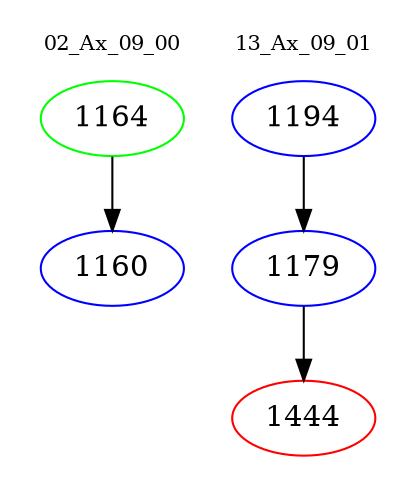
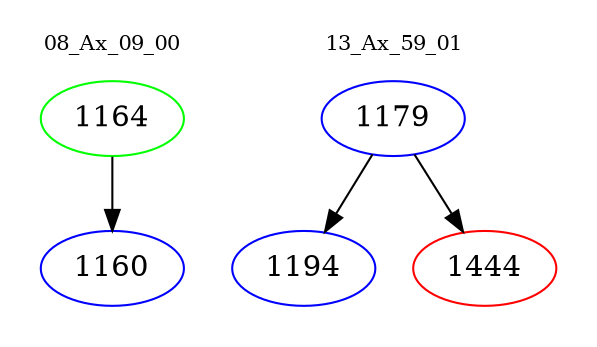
cluster "02_Ax_09_00": label "02_Ax_09_00" -> "08_Ax_09_00"
cluster "13_Ax_09_01": label "13_Ax_09_01" -> "13_Ax_59_01"
edge "1194" -> "1179": reversed
